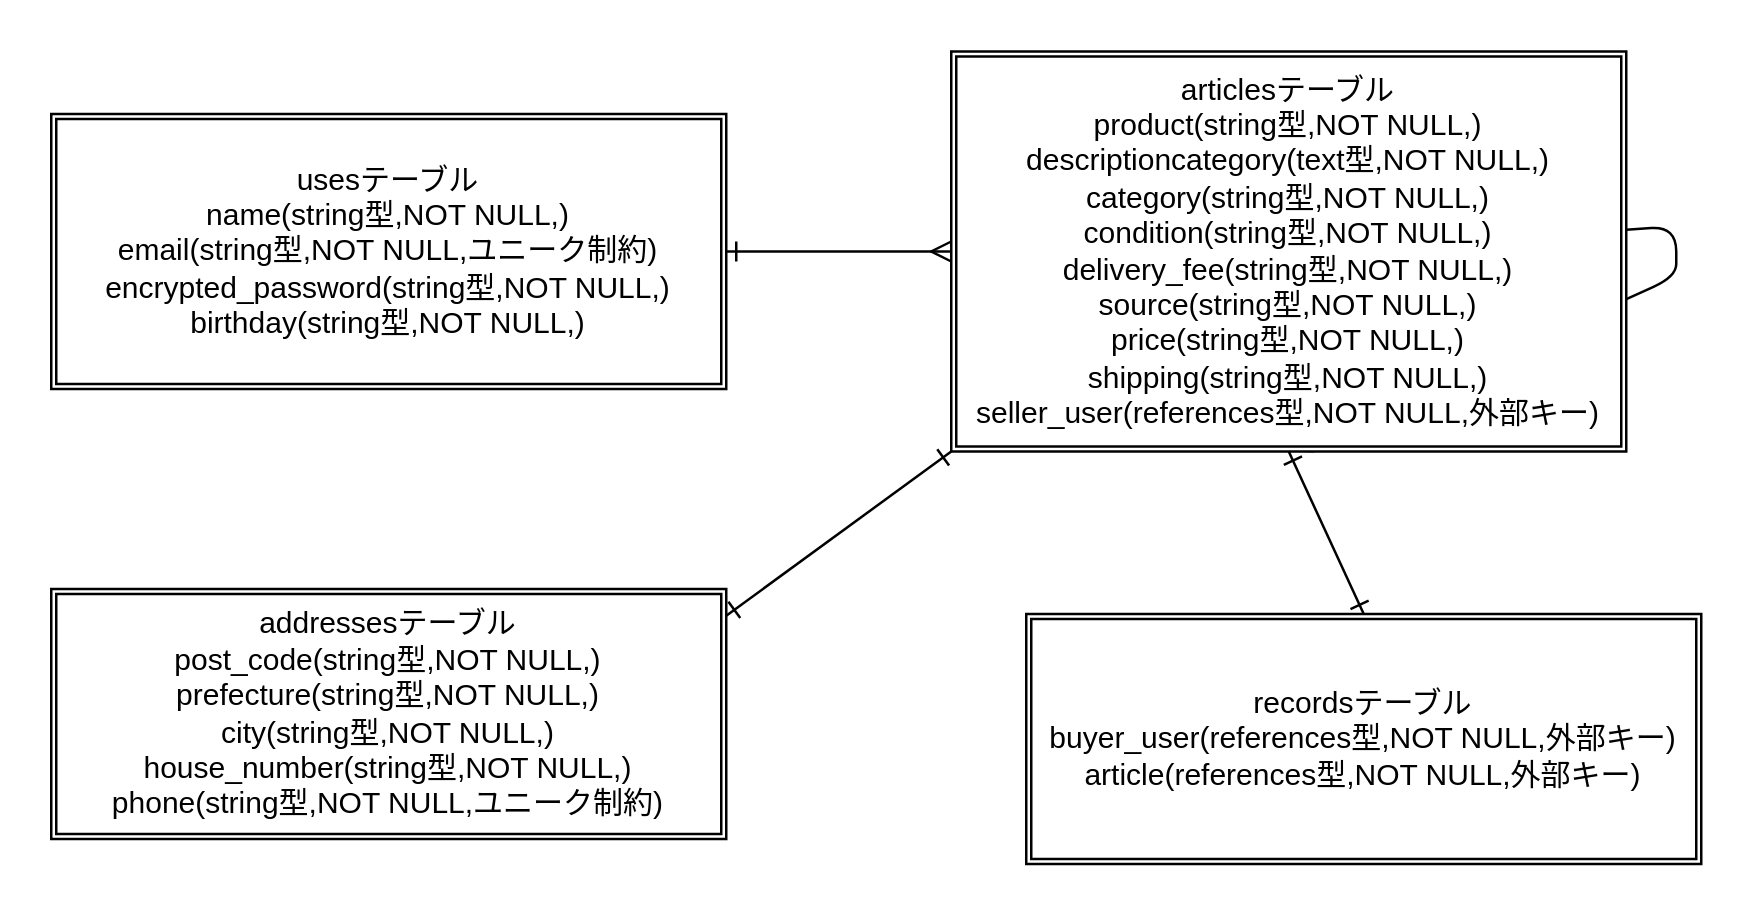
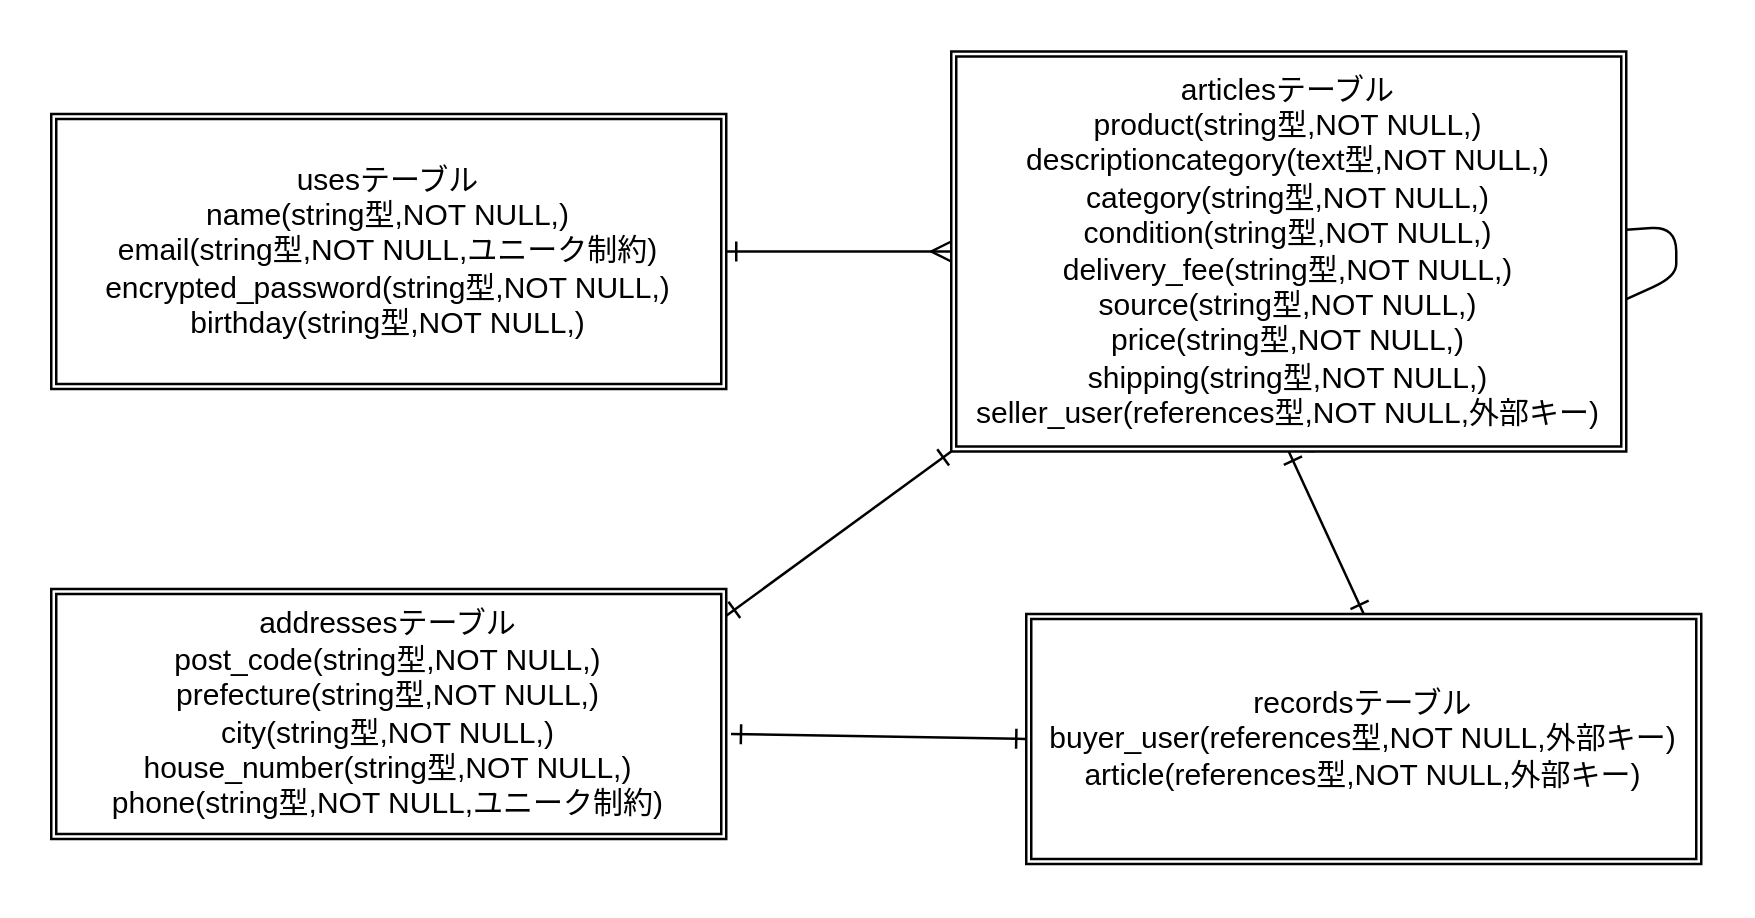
edge "addressesテーブル post_code(string型,NOT NULL,) prefecture(string型,NOT NULL,) city(string型,NOT NULL,) house_number(string型,NOT NULL,) phone(string型,NOT NULL,ユニーク制約)" -- "recordsテーブル buyer_user(references型,NOT NULL,外部キー) article(references型,NOT NULL,外部キー)": added
